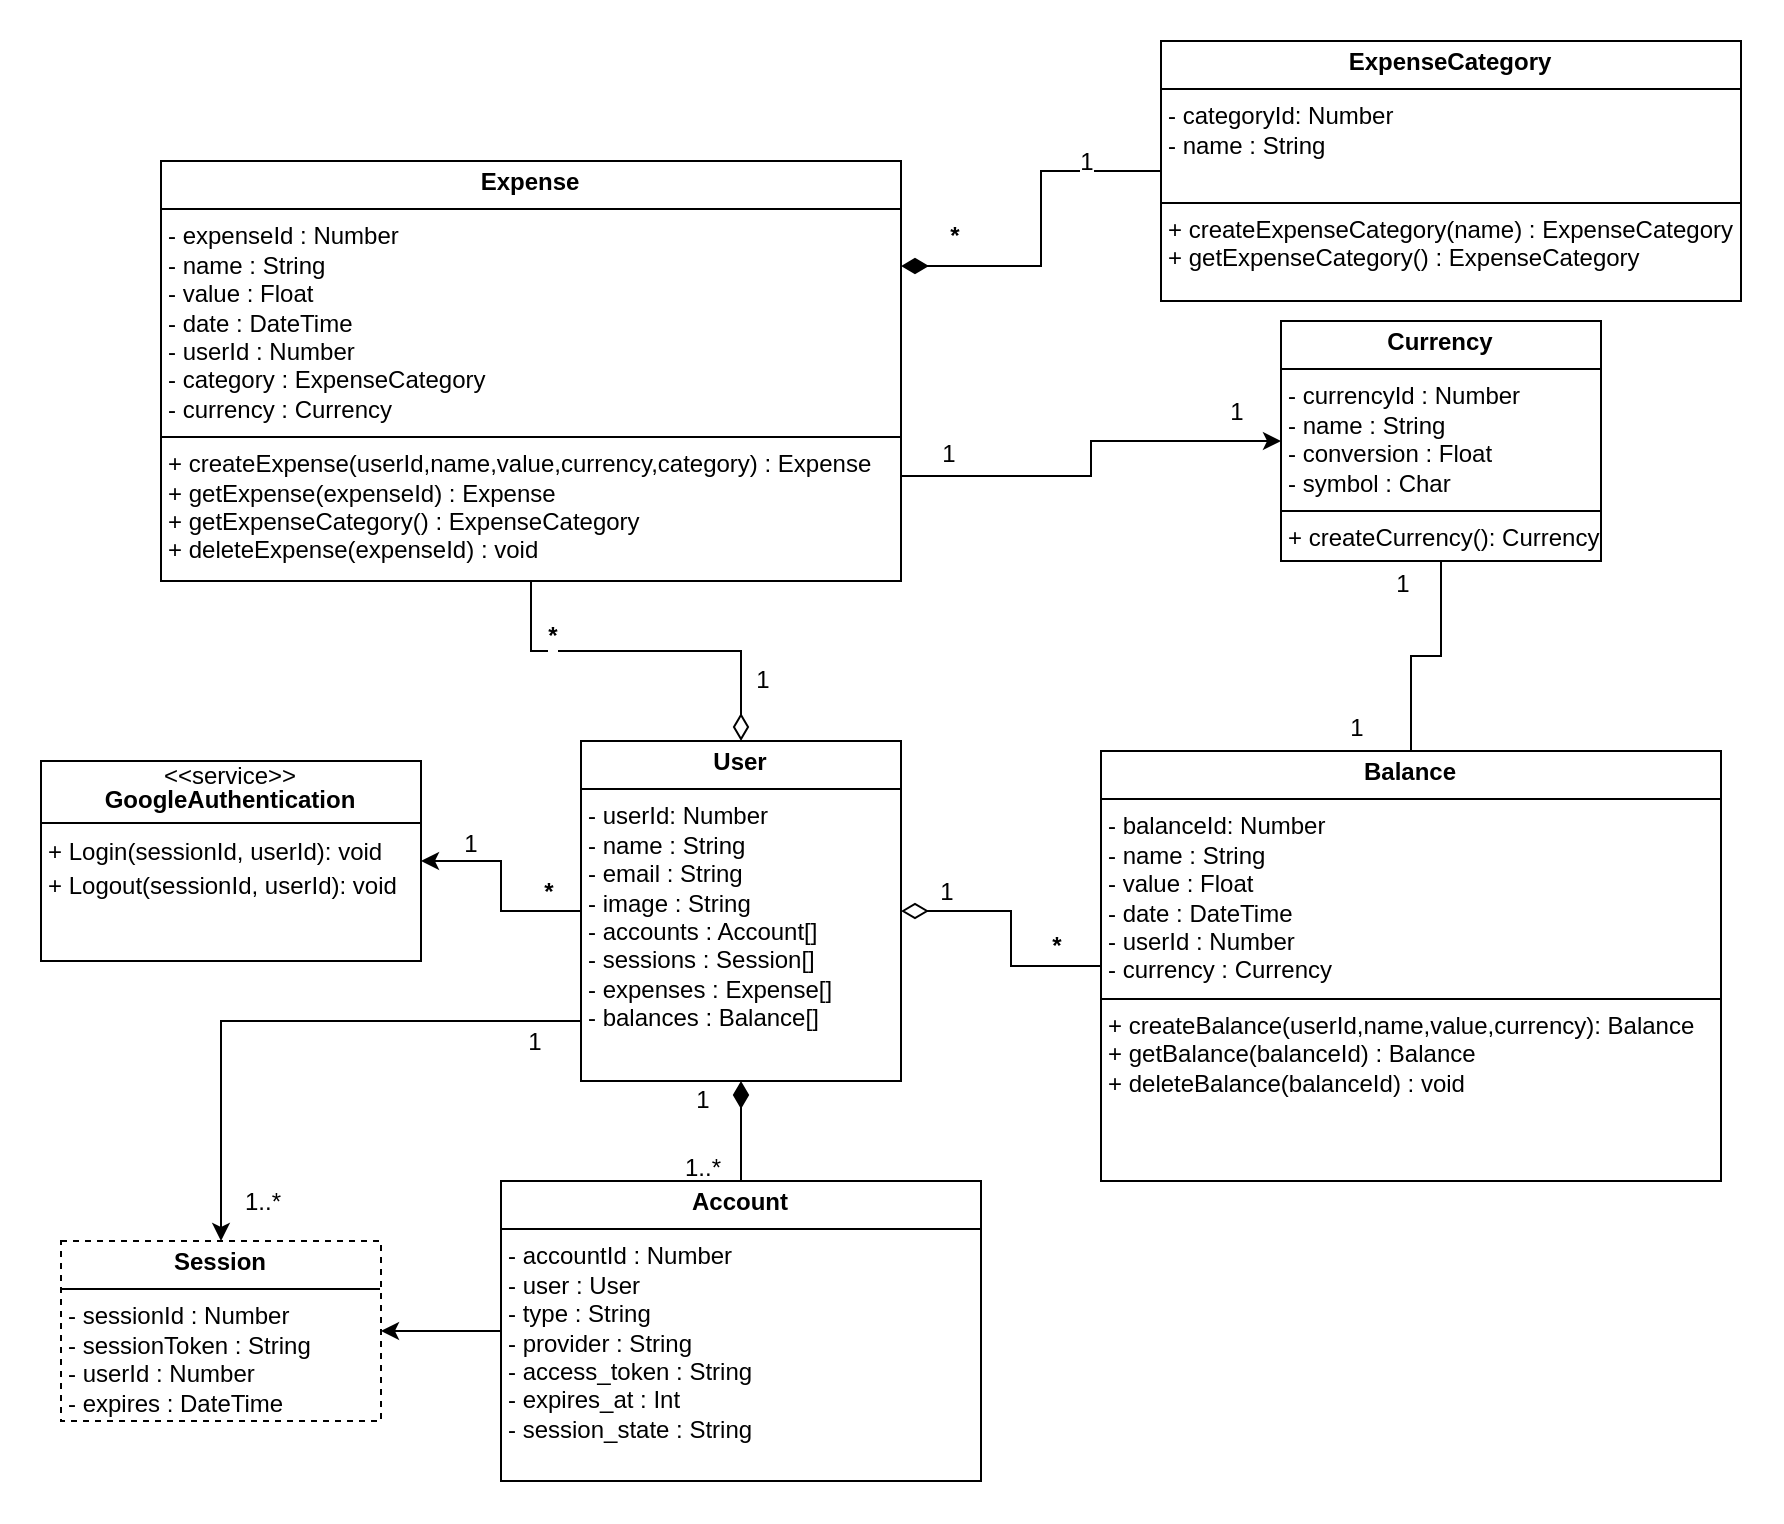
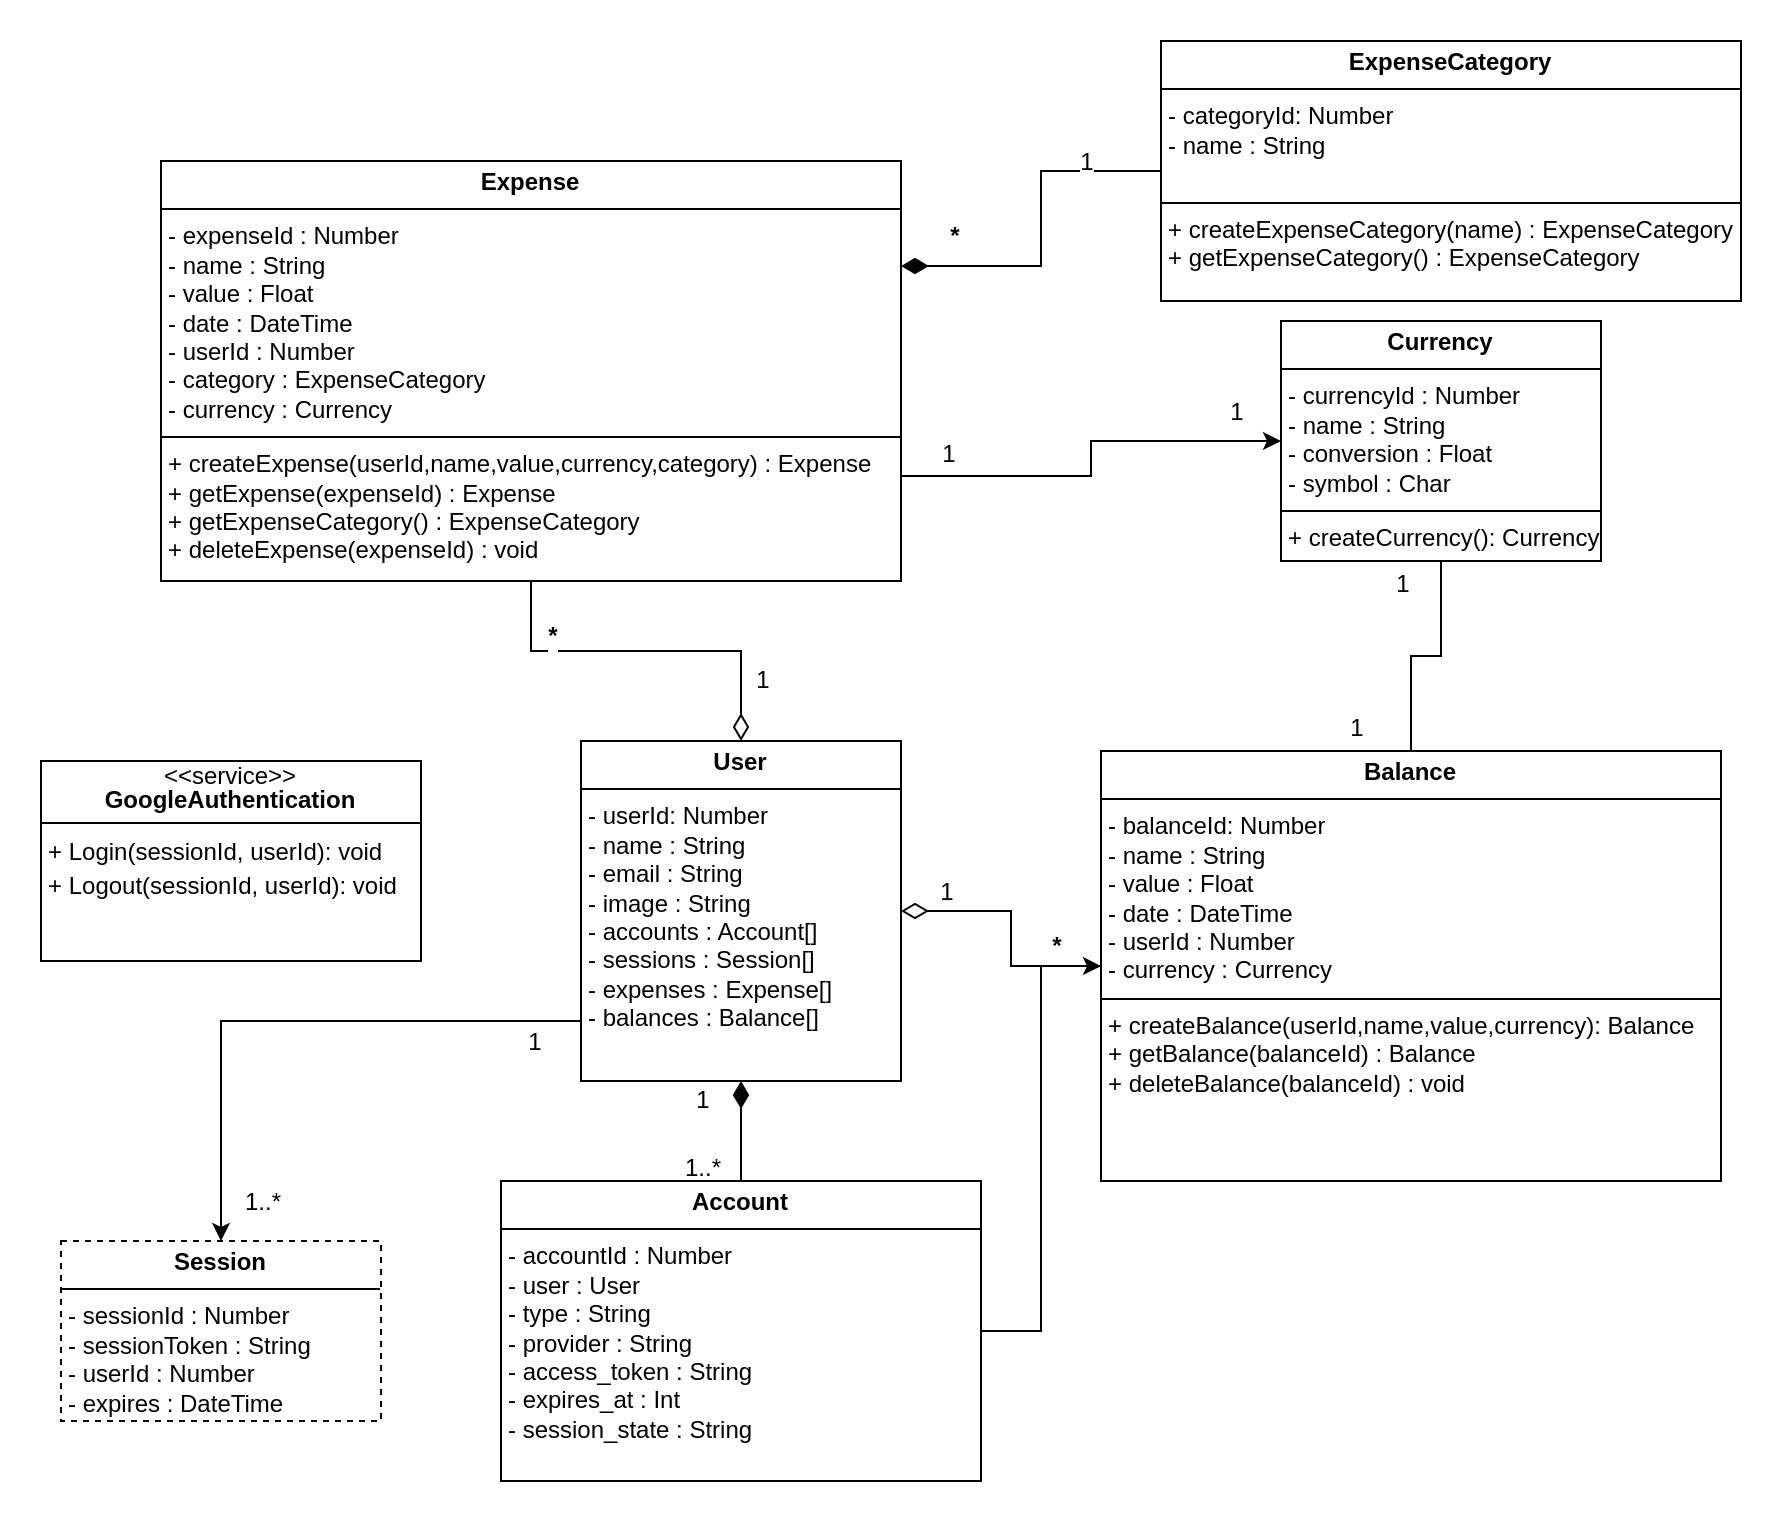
edge "User - userId: Number - name : String - email : String - image : String - accounts : Account[] - sessions : Session[] - expenses : Expense[] - balances : Balance[]" -> "<<service>> GoogleAuthentication + Login(sessionId, userId): void + Logout(sessionId, userId): void": removed, labels "*", "1"
edge "Account - accountId : Number - user : User - type : String - provider : String - access_token : String - expires_at : Int - session_state : String" -> "Session - sessionId : Number - sessionToken : String - userId : Number - expires : DateTime + method(): Type": now "Account - accountId : Number - user : User - type : String - provider : String - access_token : String - expires_at : Int - session_state : String" -> "Balance - balanceId: Number - name : String - value : Float - date : DateTime - userId : Number - currency : Currency + createBalance(userId,name,value,currency): Balance + getBalance(balanceId) : Balance + deleteBalance(balanceId) : void"
